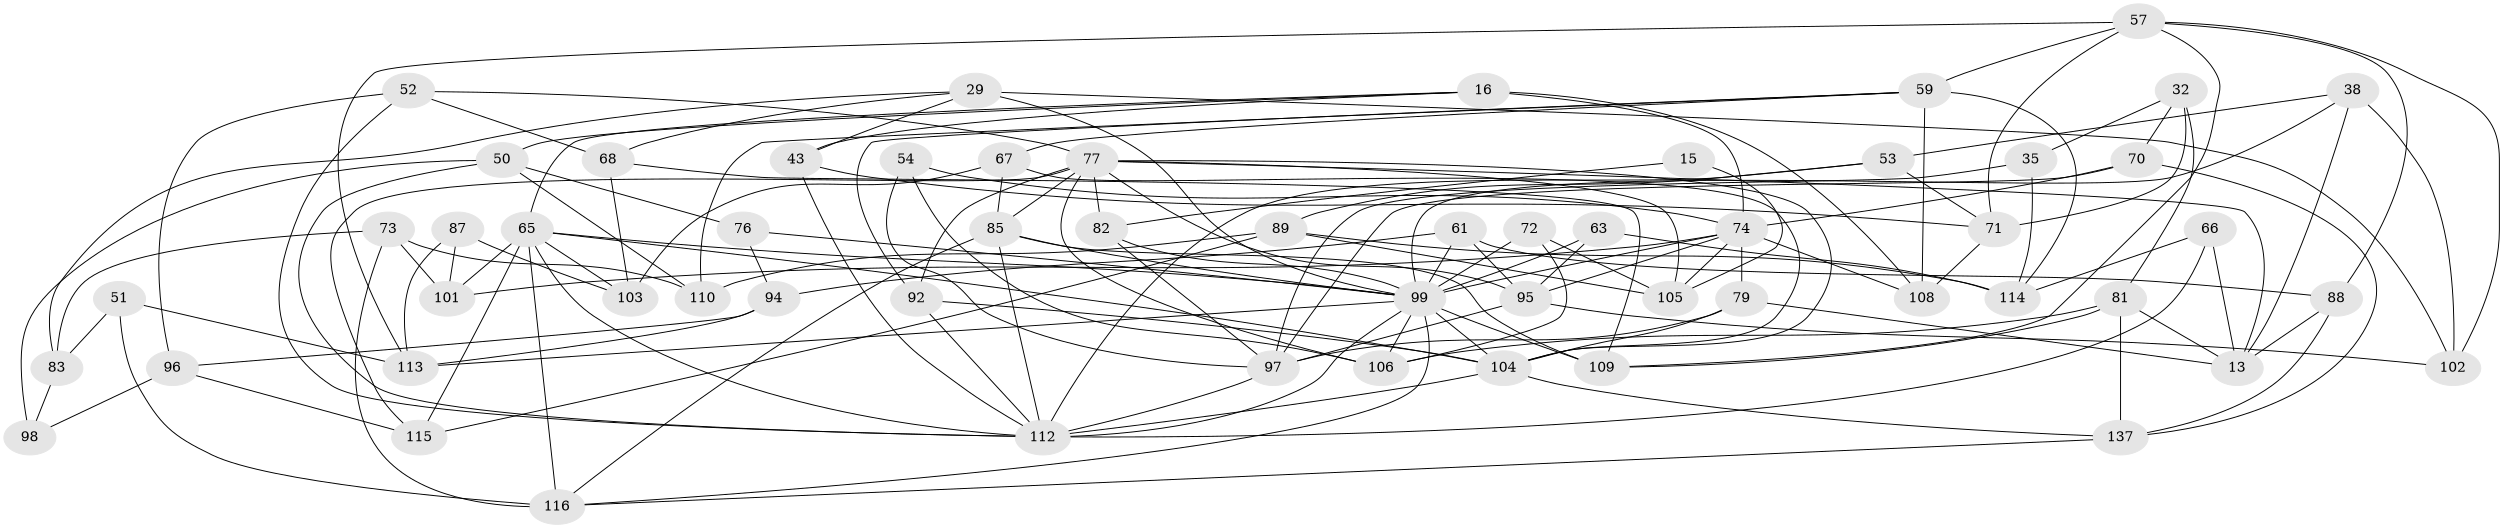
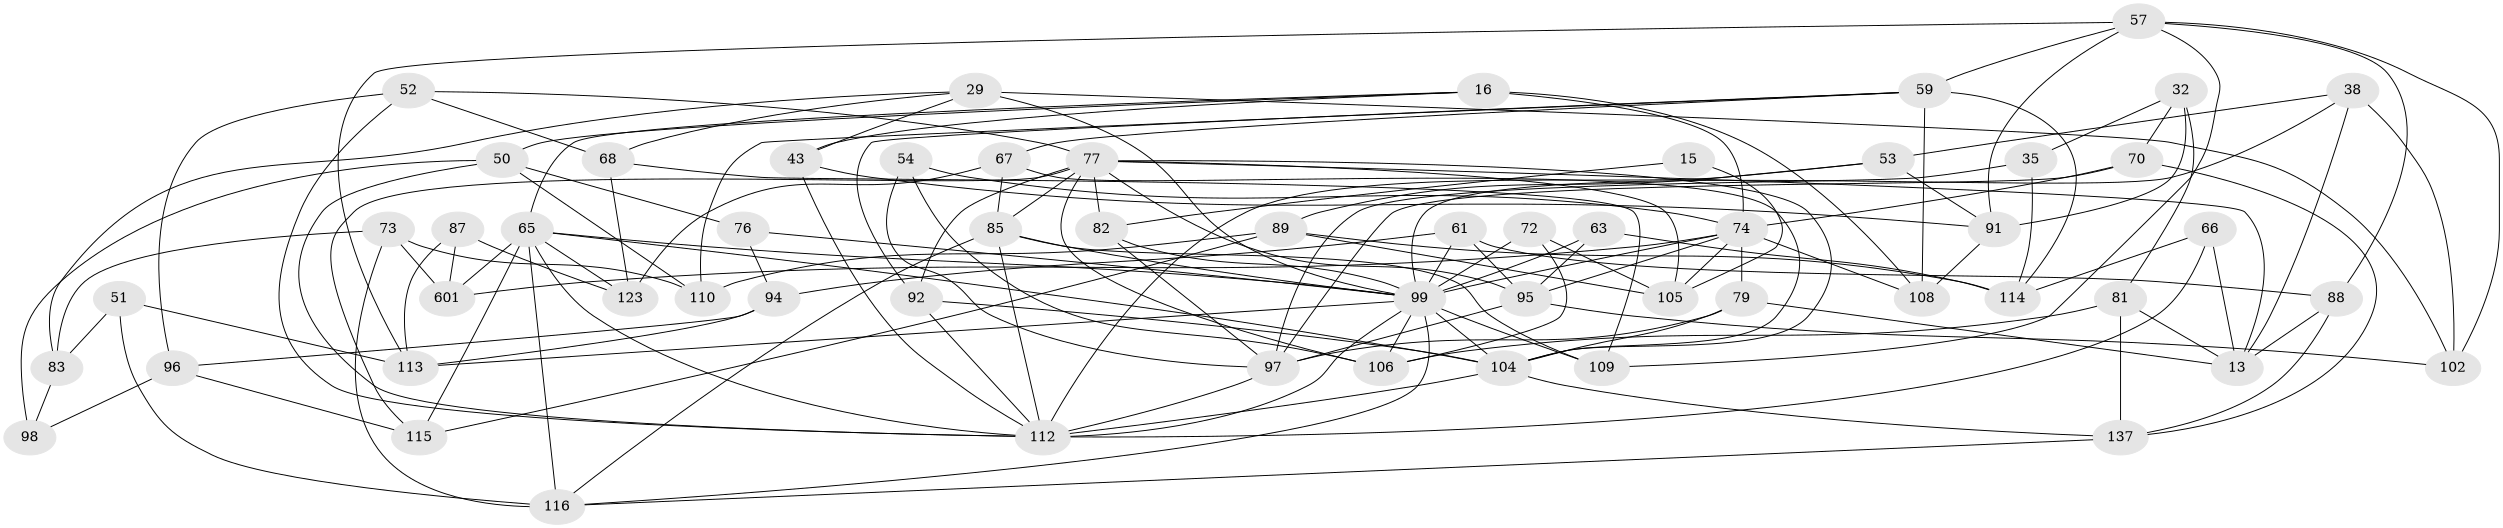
node "71": label "71" -> "91"
node "101": label "101" -> "601"
node "103": label "103" -> "123"
edge "81" -- "109": removed
